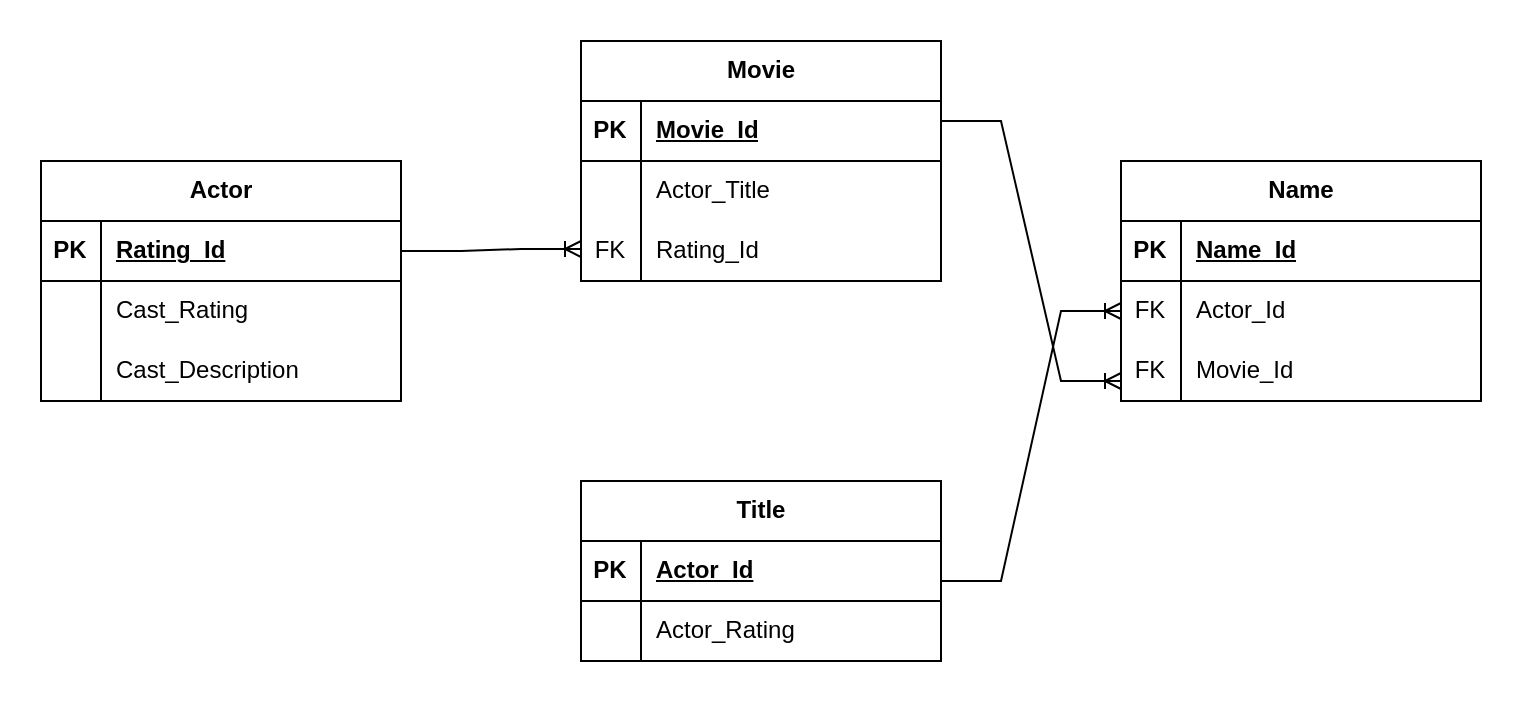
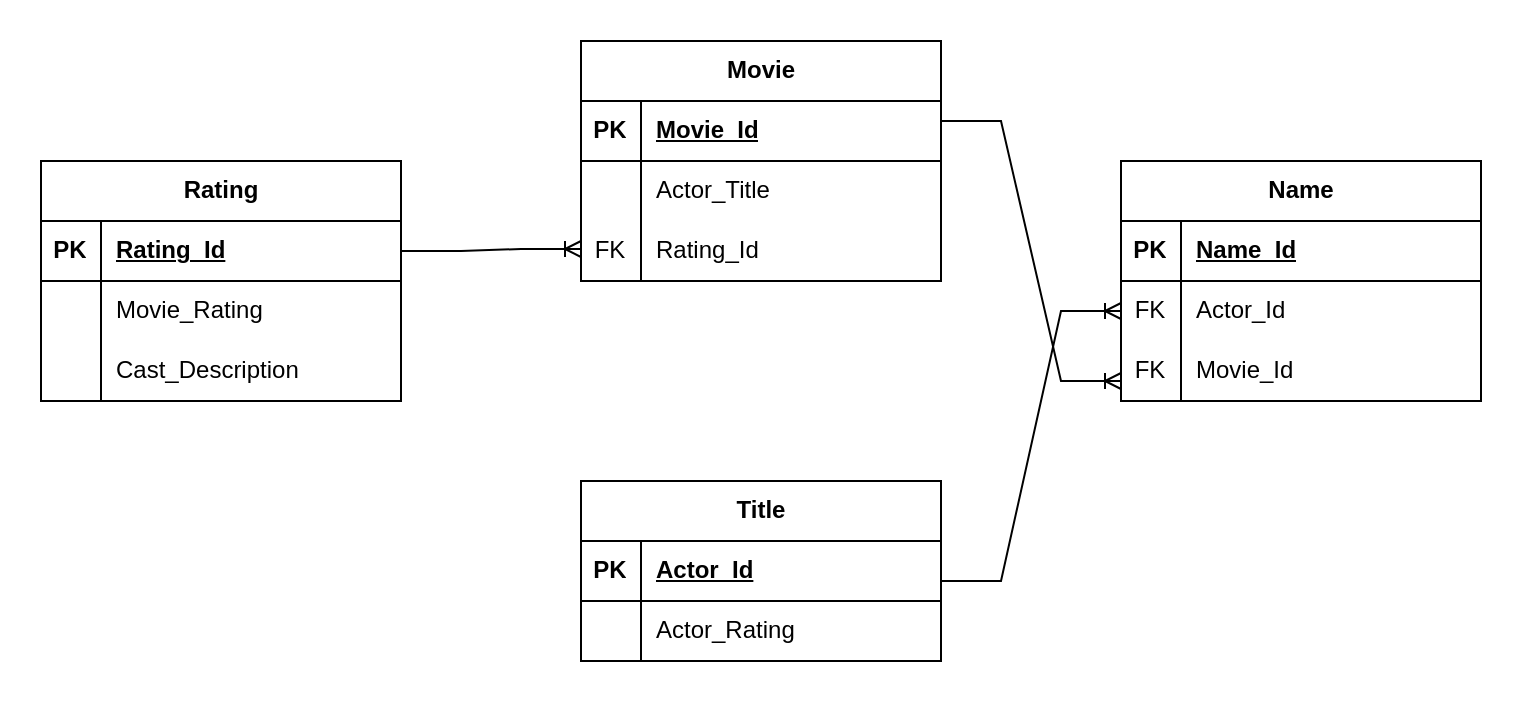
node "Actor": label "Actor" -> "Rating"
node "Cast_Rating": label "Cast_Rating" -> "Movie_Rating"
